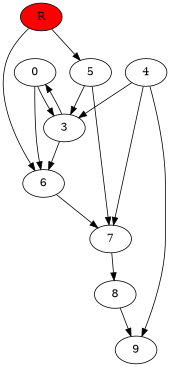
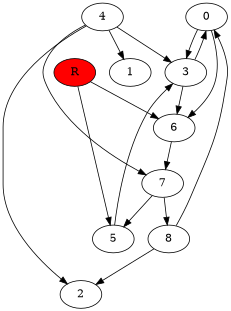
node "1": added
edge "8" -> "0": added
edge "5" -> "7": reversed
node "9": label "9" -> "2"
